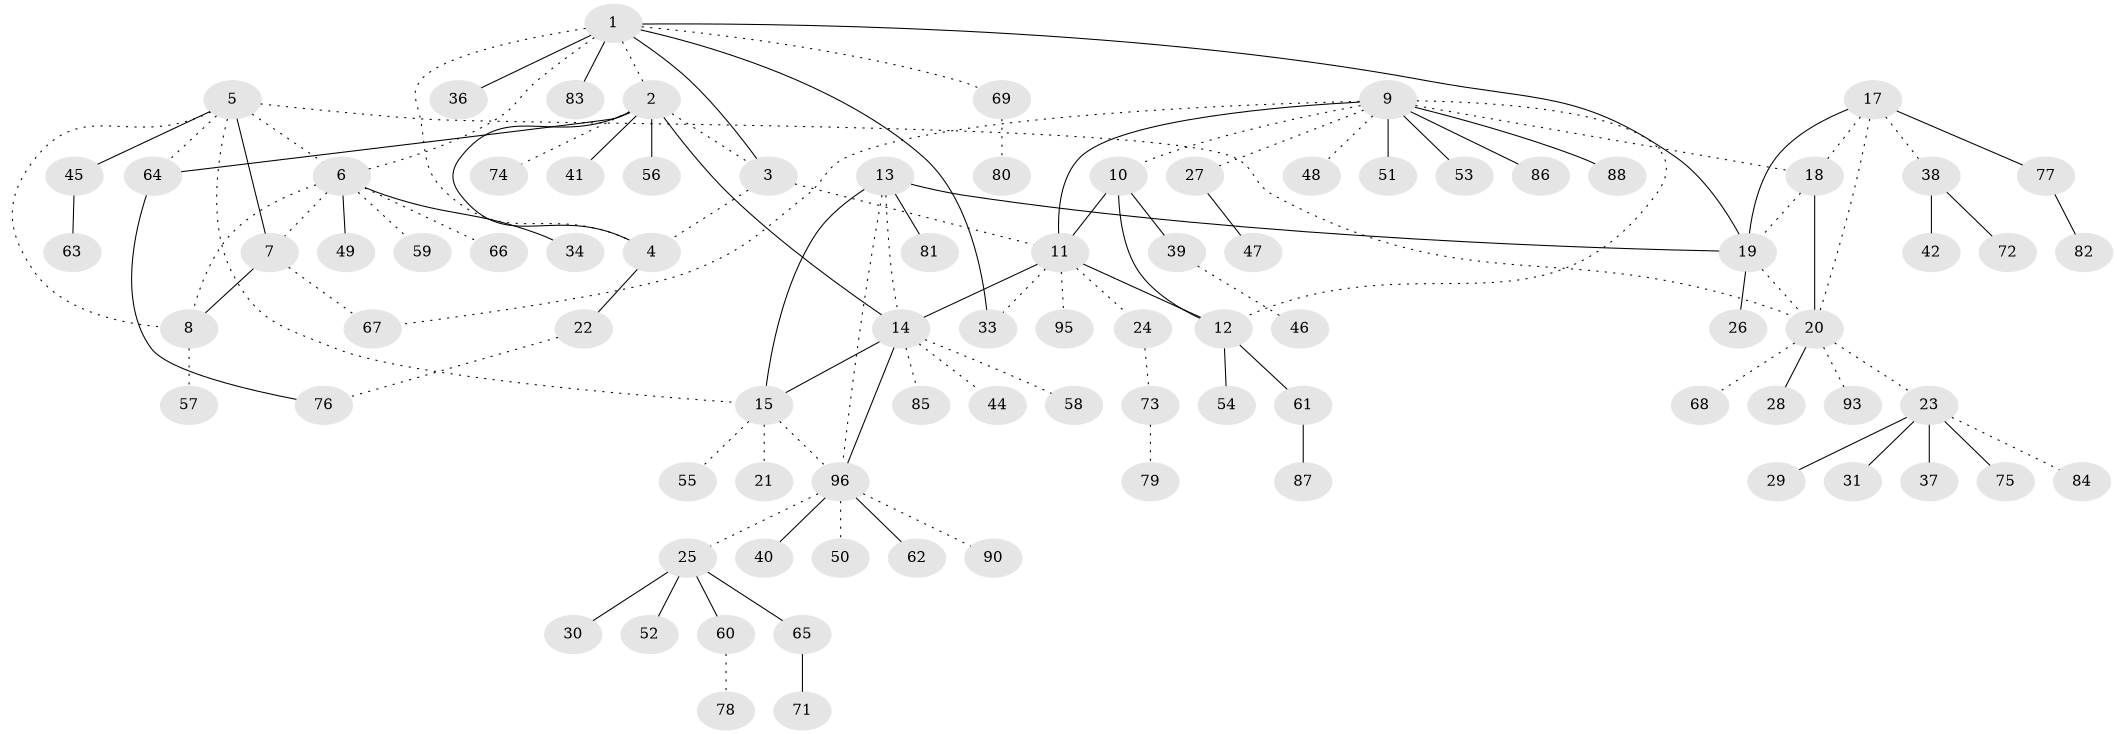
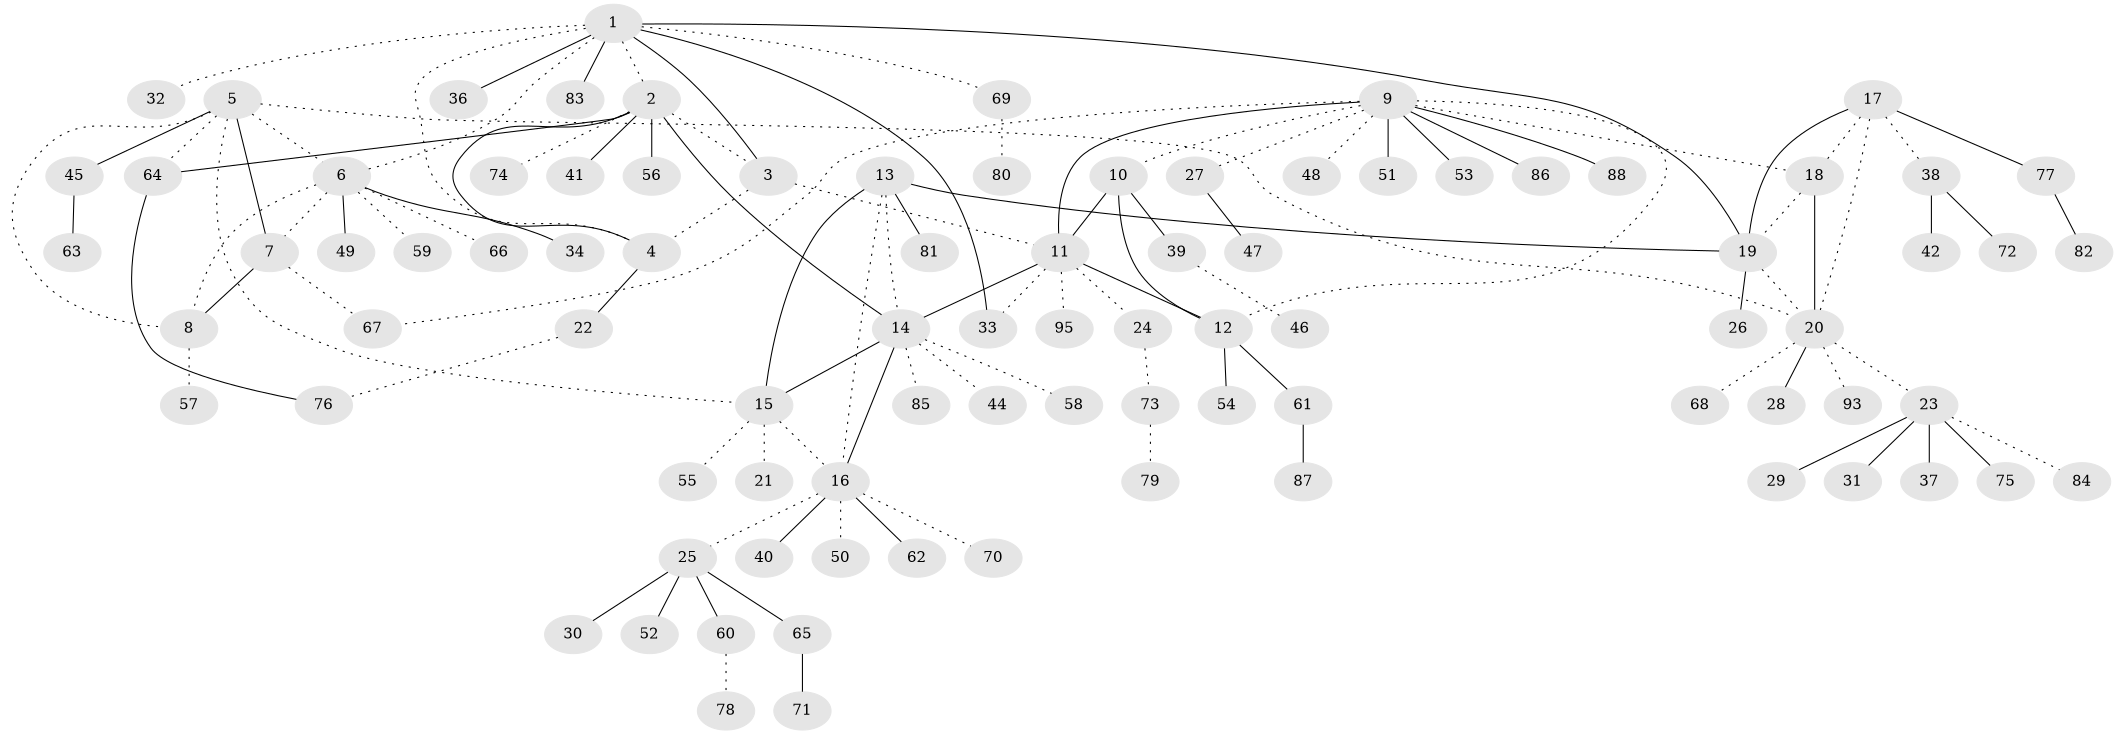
node "32": added
node "96": label "96" -> "16"
node "90": label "90" -> "70"
